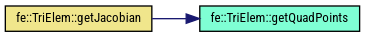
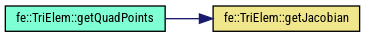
edge "fe::TriElem::getJacobian" -> "fe::TriElem::getQuadPoints": reversed
